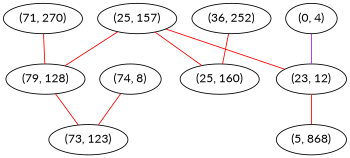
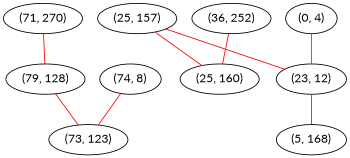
edge "(25, 157)" -- "(79, 128)": removed
node "(5, 868)": label "(5, 868)" -> "(5, 168)"
